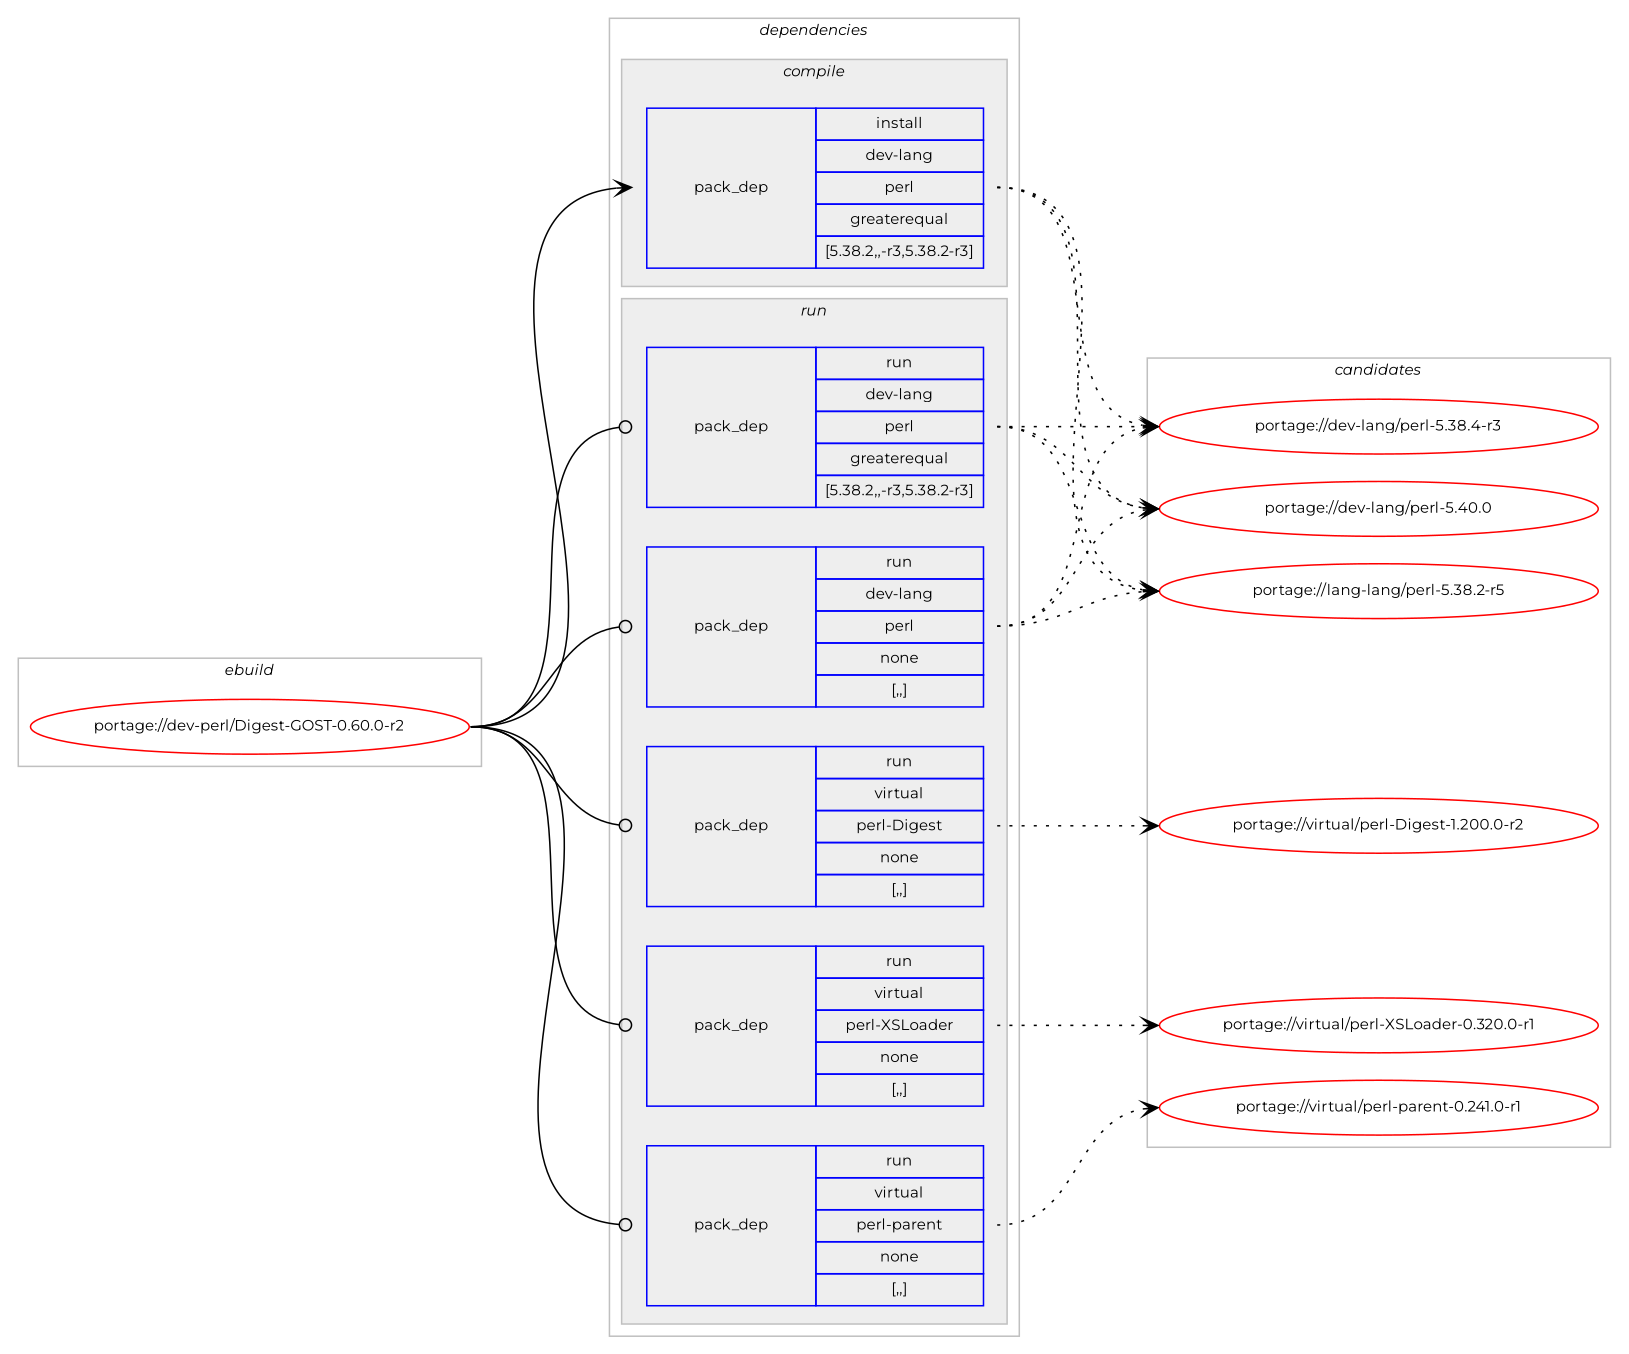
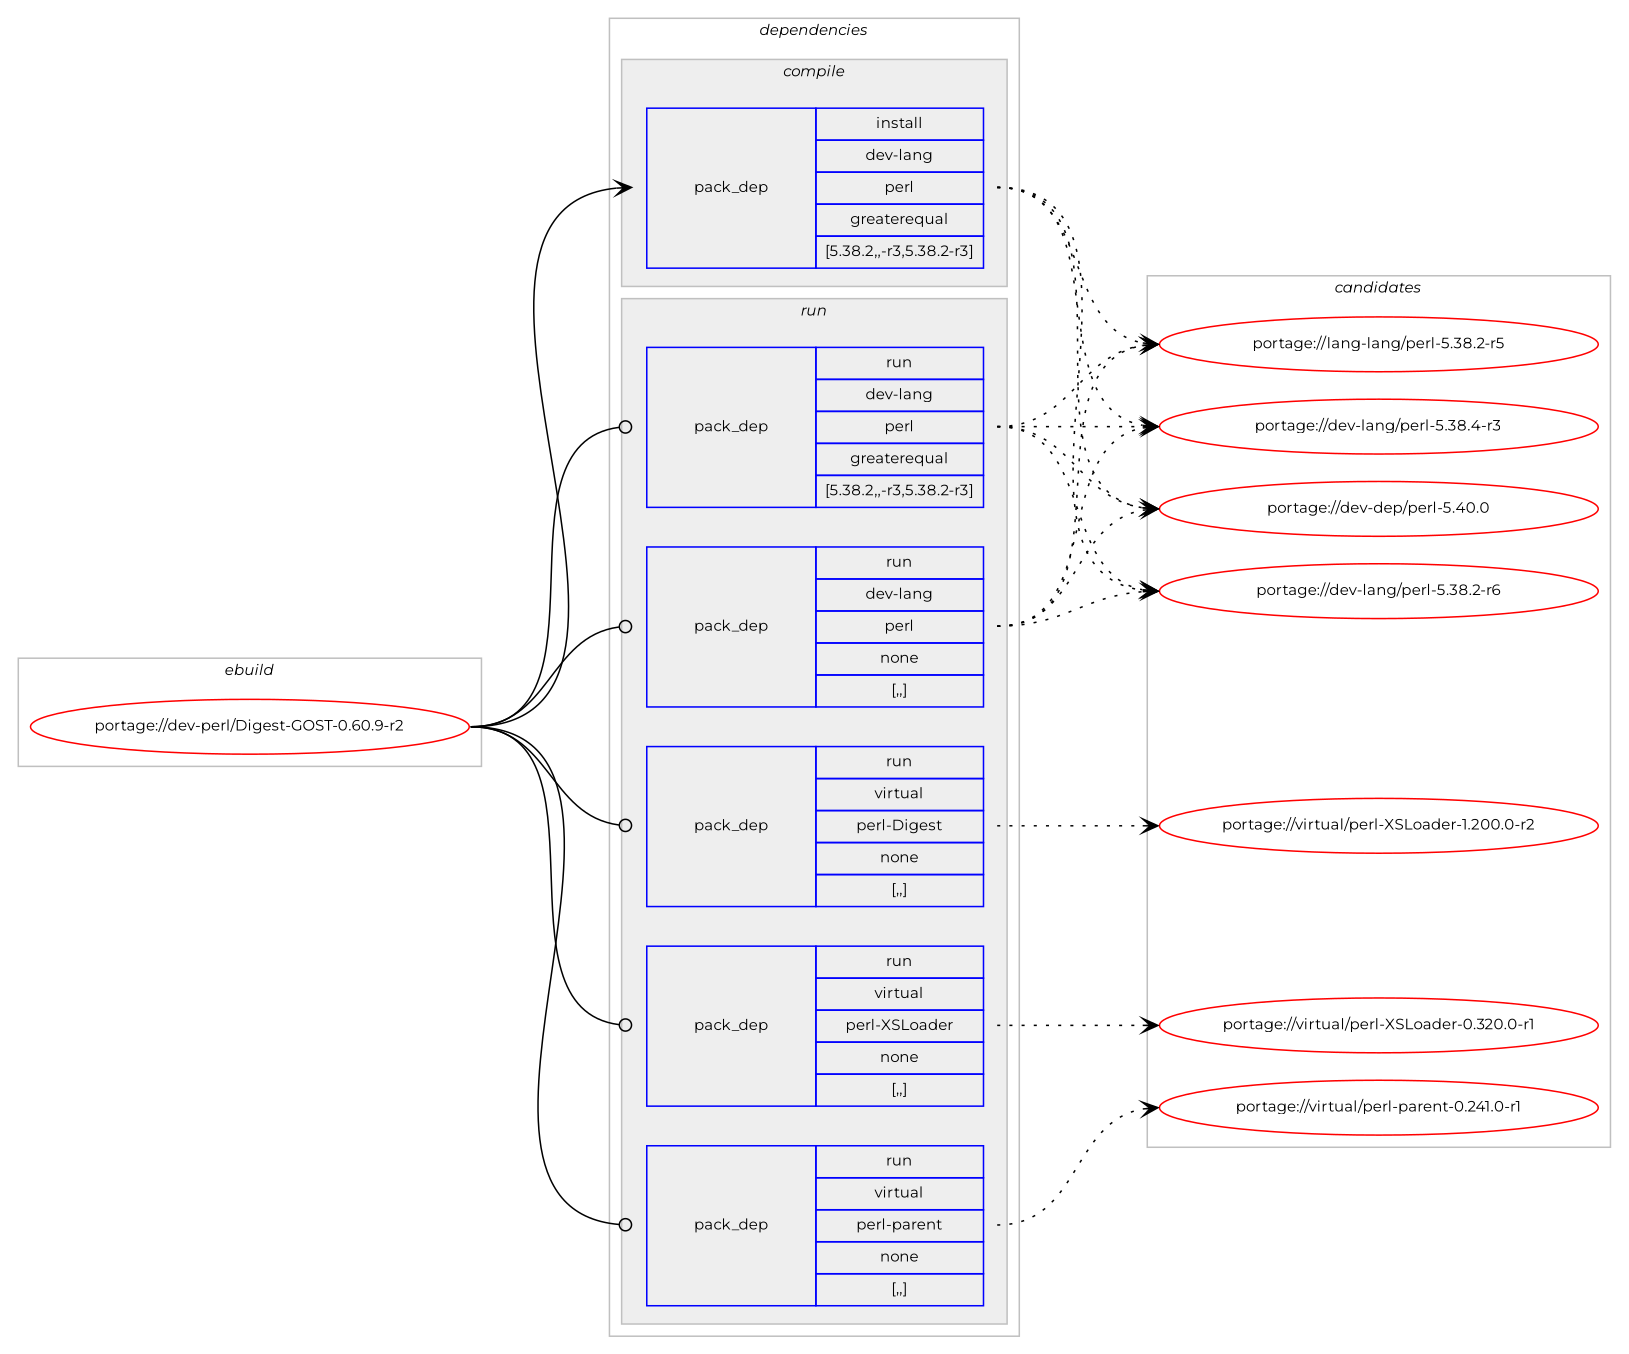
node "portage://dev-lang/perl-5.40.0": label "portage://dev-lang/perl-5.40.0" -> "portage://dev-dep/perl-5.40.0"
node "portage://dev-lang/perl-5.38.2-r6": added
node "portage://dev-perl/Digest-GOST-0.60.0-r2": label "portage://dev-perl/Digest-GOST-0.60.0-r2" -> "portage://dev-perl/Digest-GOST-0.60.9-r2"
node "portage://virtual/perl-Digest-1.200.0-r2": label "portage://virtual/perl-Digest-1.200.0-r2" -> "portage://virtual/perl-XSLoader-1.200.0-r2"
